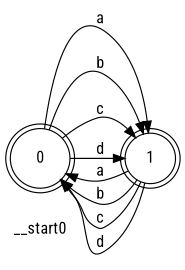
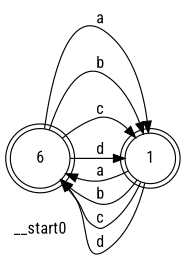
node "0": label "0" -> "6"
